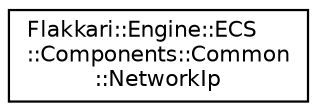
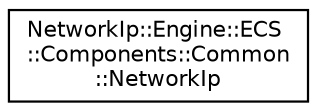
node "Flakkari::Engine::ECS ::Components::Common ::NetworkIp": label "Flakkari::Engine::ECS ::Components::Common ::NetworkIp" -> "NetworkIp::Engine::ECS ::Components::Common ::NetworkIp"
